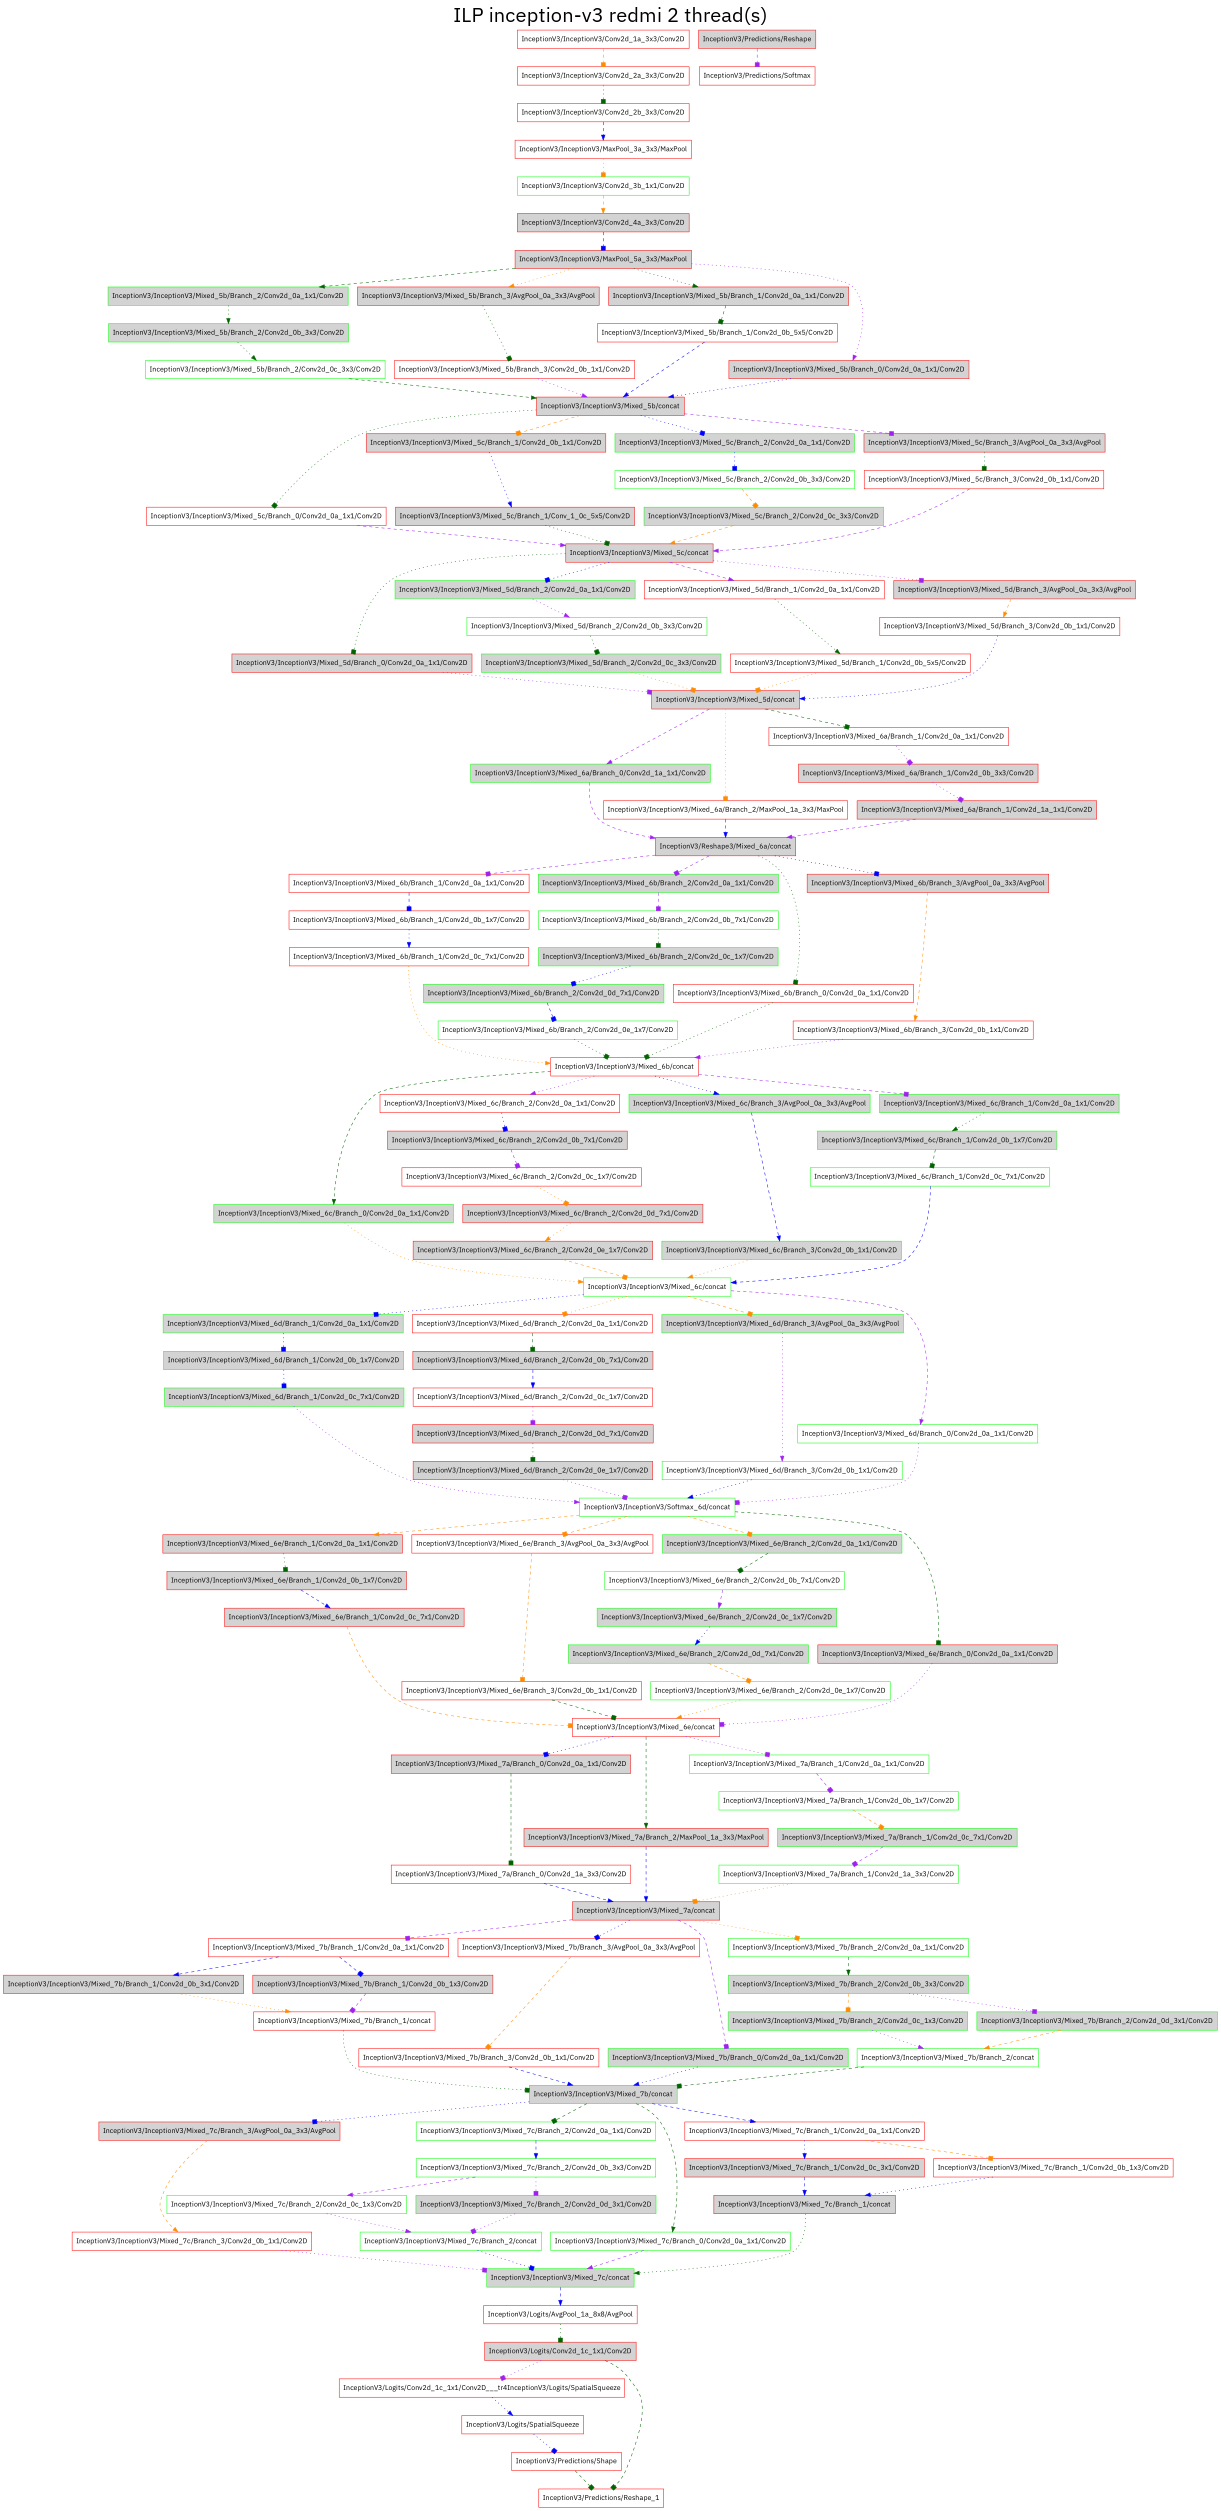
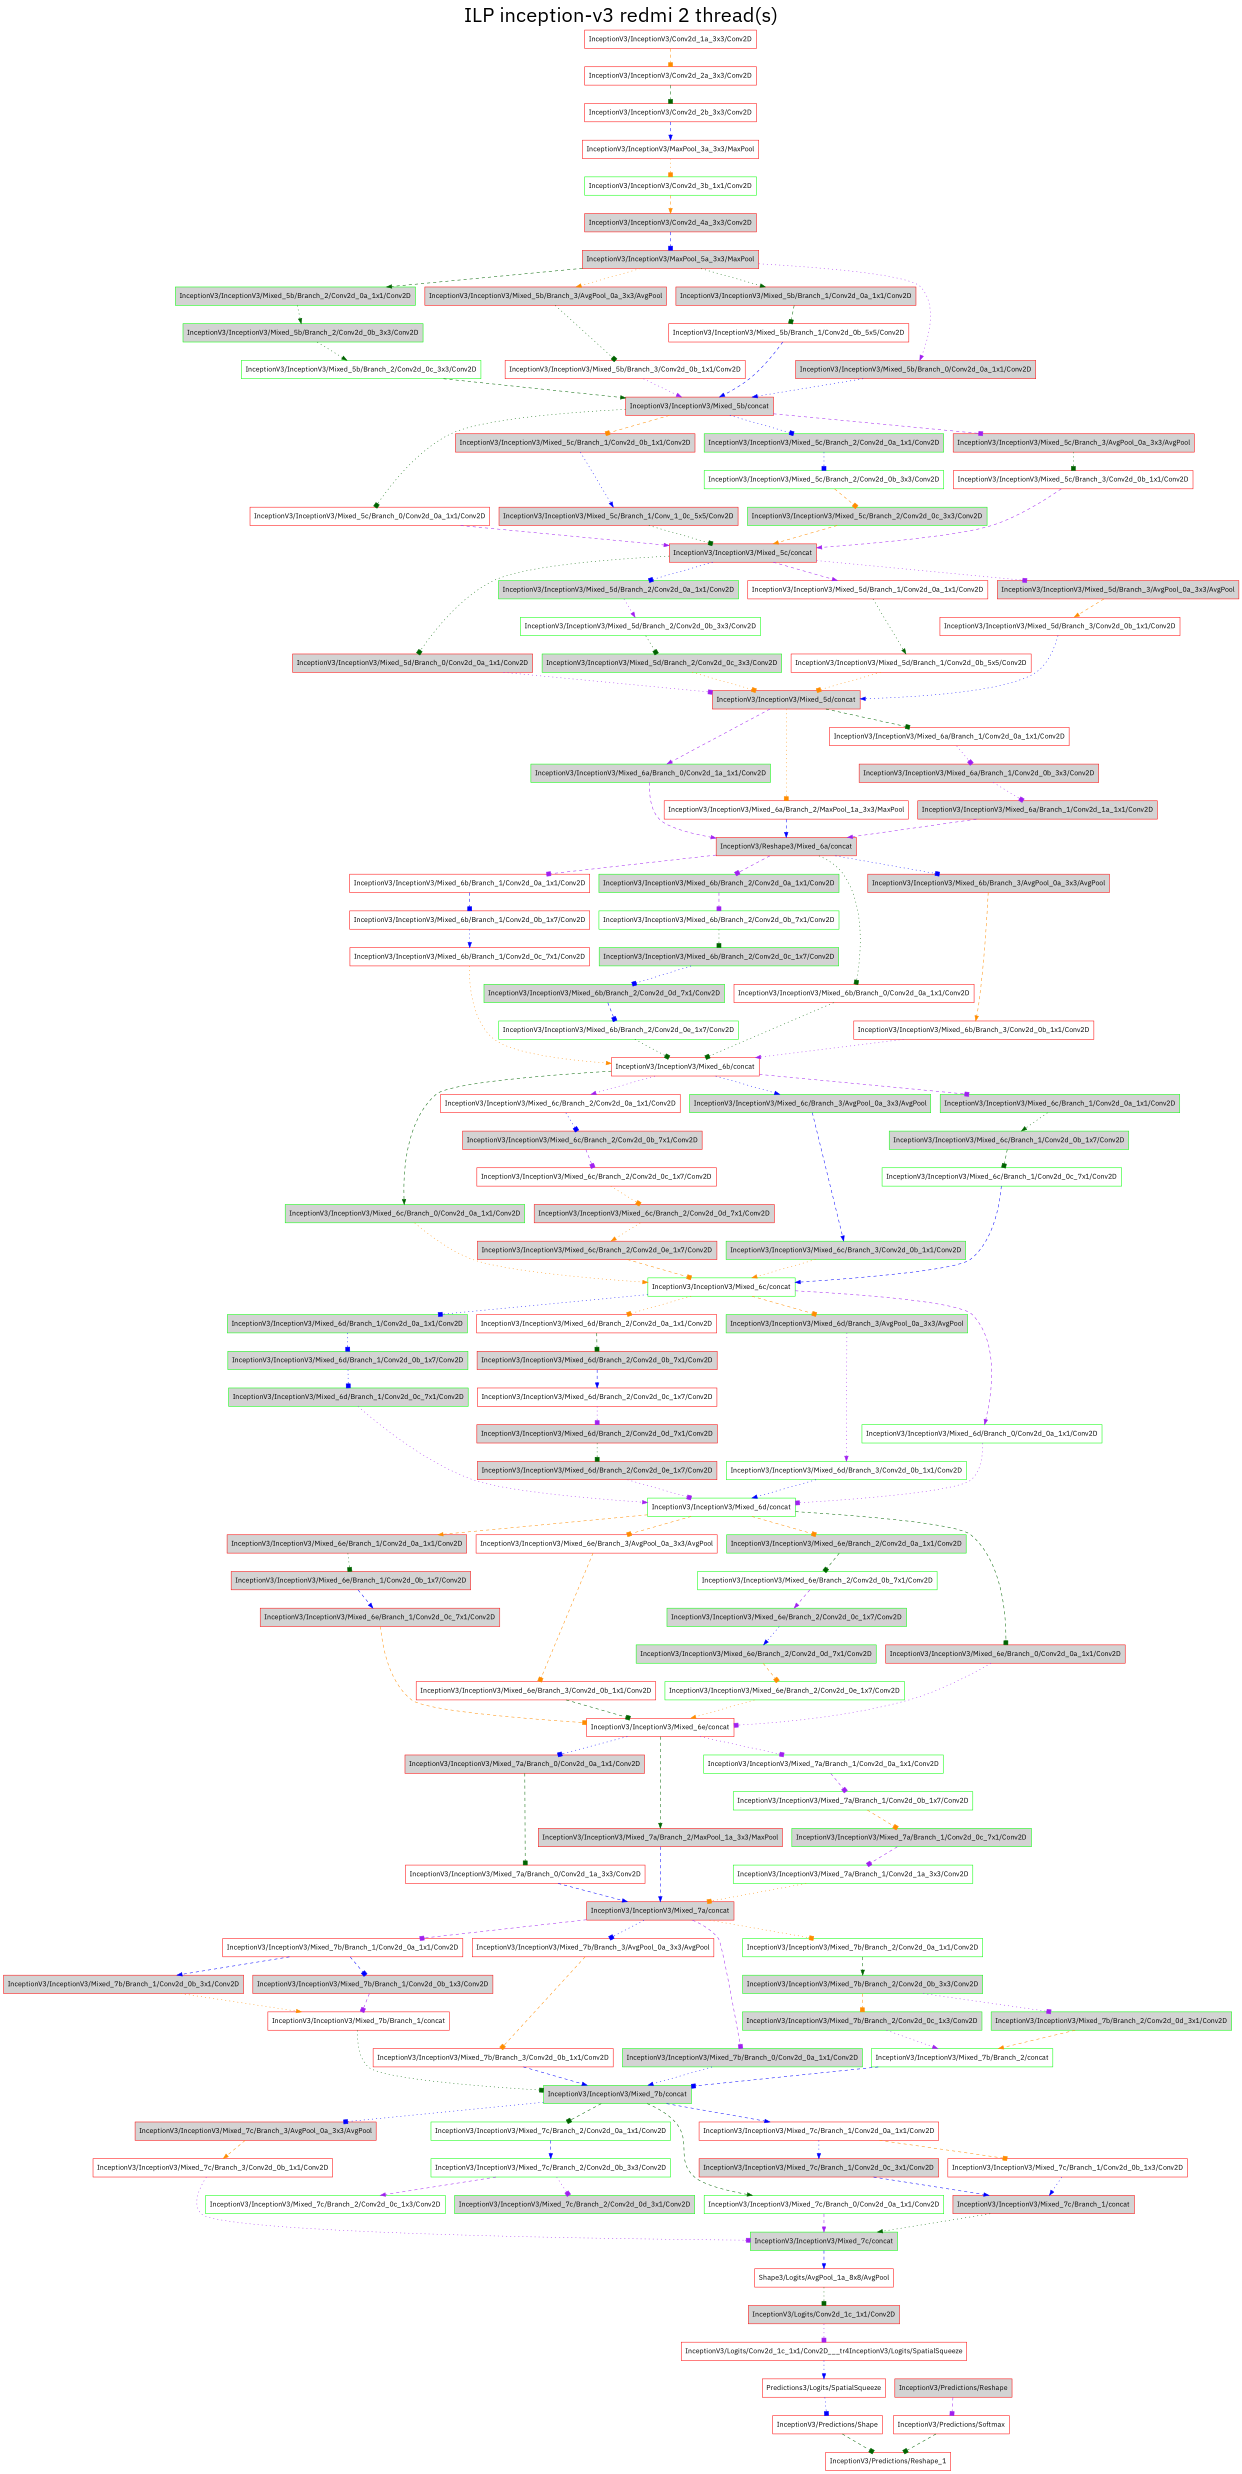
edge "InceptionV3/InceptionV3/Conv2d_2a_3x3/Conv2D" -> "InceptionV3/InceptionV3/Conv2d_2b_3x3/Conv2D": style dotted -> dashed
node "InceptionV3/InceptionV3/Softmax_6d/concat": label "InceptionV3/InceptionV3/Softmax_6d/concat" -> "InceptionV3/InceptionV3/Mixed_6d/concat"
edge "InceptionV3/InceptionV3/Mixed_7b/Branch_2/concat" -> "InceptionV3/InceptionV3/Mixed_7b/concat": color darkgreen -> blue
node "InceptionV3/InceptionV3/Mixed_7c/Branch_2/concat": removed
node "InceptionV3/Logits/AvgPool_1a_8x8/AvgPool": label "InceptionV3/Logits/AvgPool_1a_8x8/AvgPool" -> "Shape3/Logits/AvgPool_1a_8x8/AvgPool"
edge "InceptionV3/Logits/Conv2d_1c_1x1/Conv2D" -> "InceptionV3/Predictions/Reshape_1": now "InceptionV3/Predictions/Softmax" -> "InceptionV3/Predictions/Reshape_1"
node "InceptionV3/Logits/SpatialSqueeze": label "InceptionV3/Logits/SpatialSqueeze" -> "Predictions3/Logits/SpatialSqueeze"
